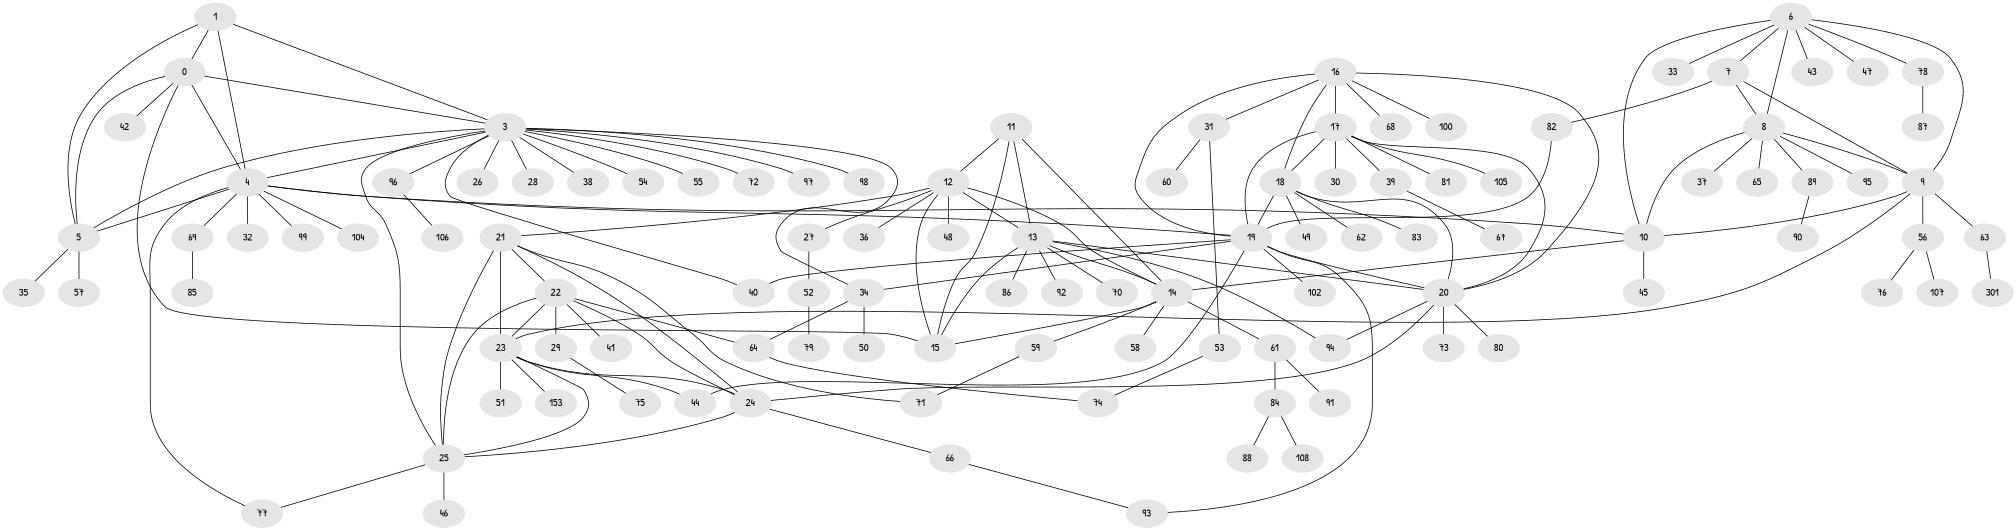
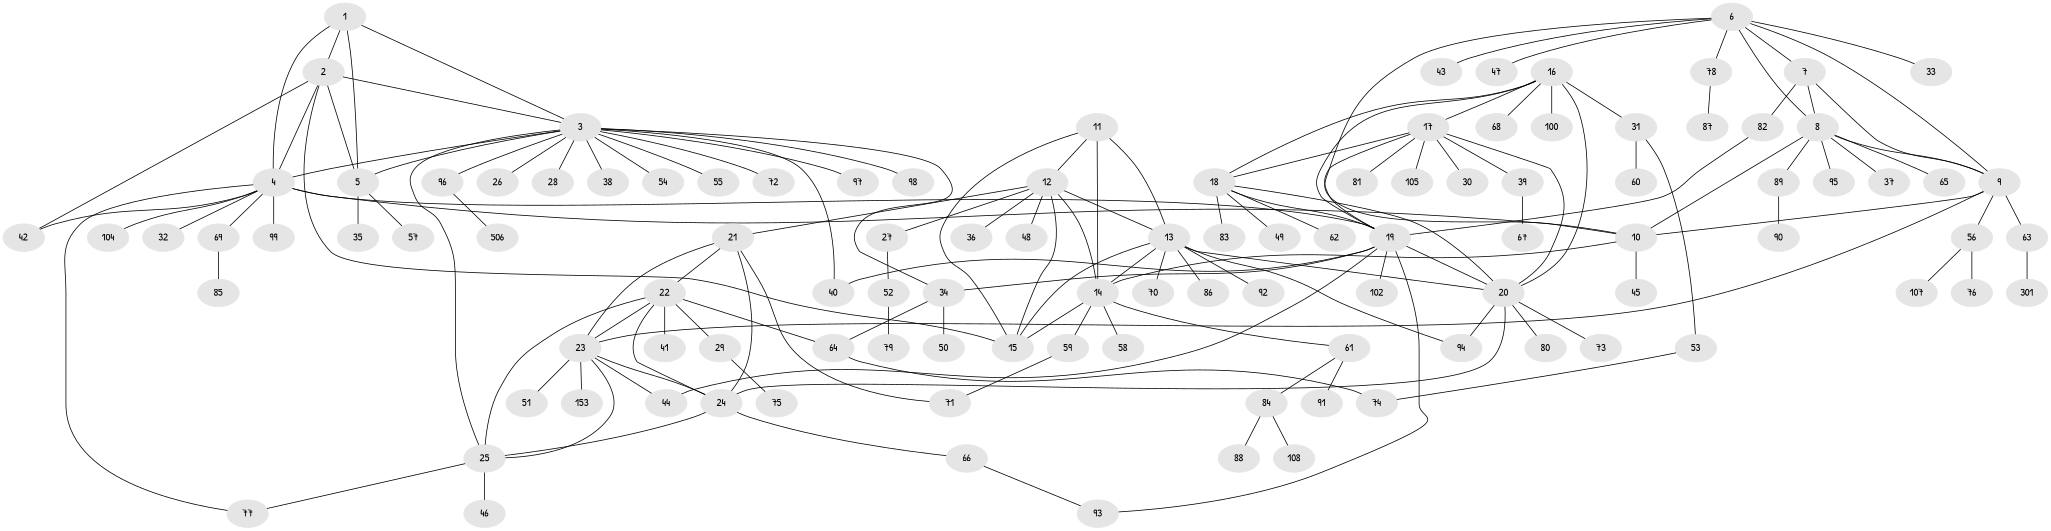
node "0": label "0" -> "2"
edge "4" -- "5": now "4" -- "42"
node "106": label "106" -> "506"
edge "21" -- "25": removed
